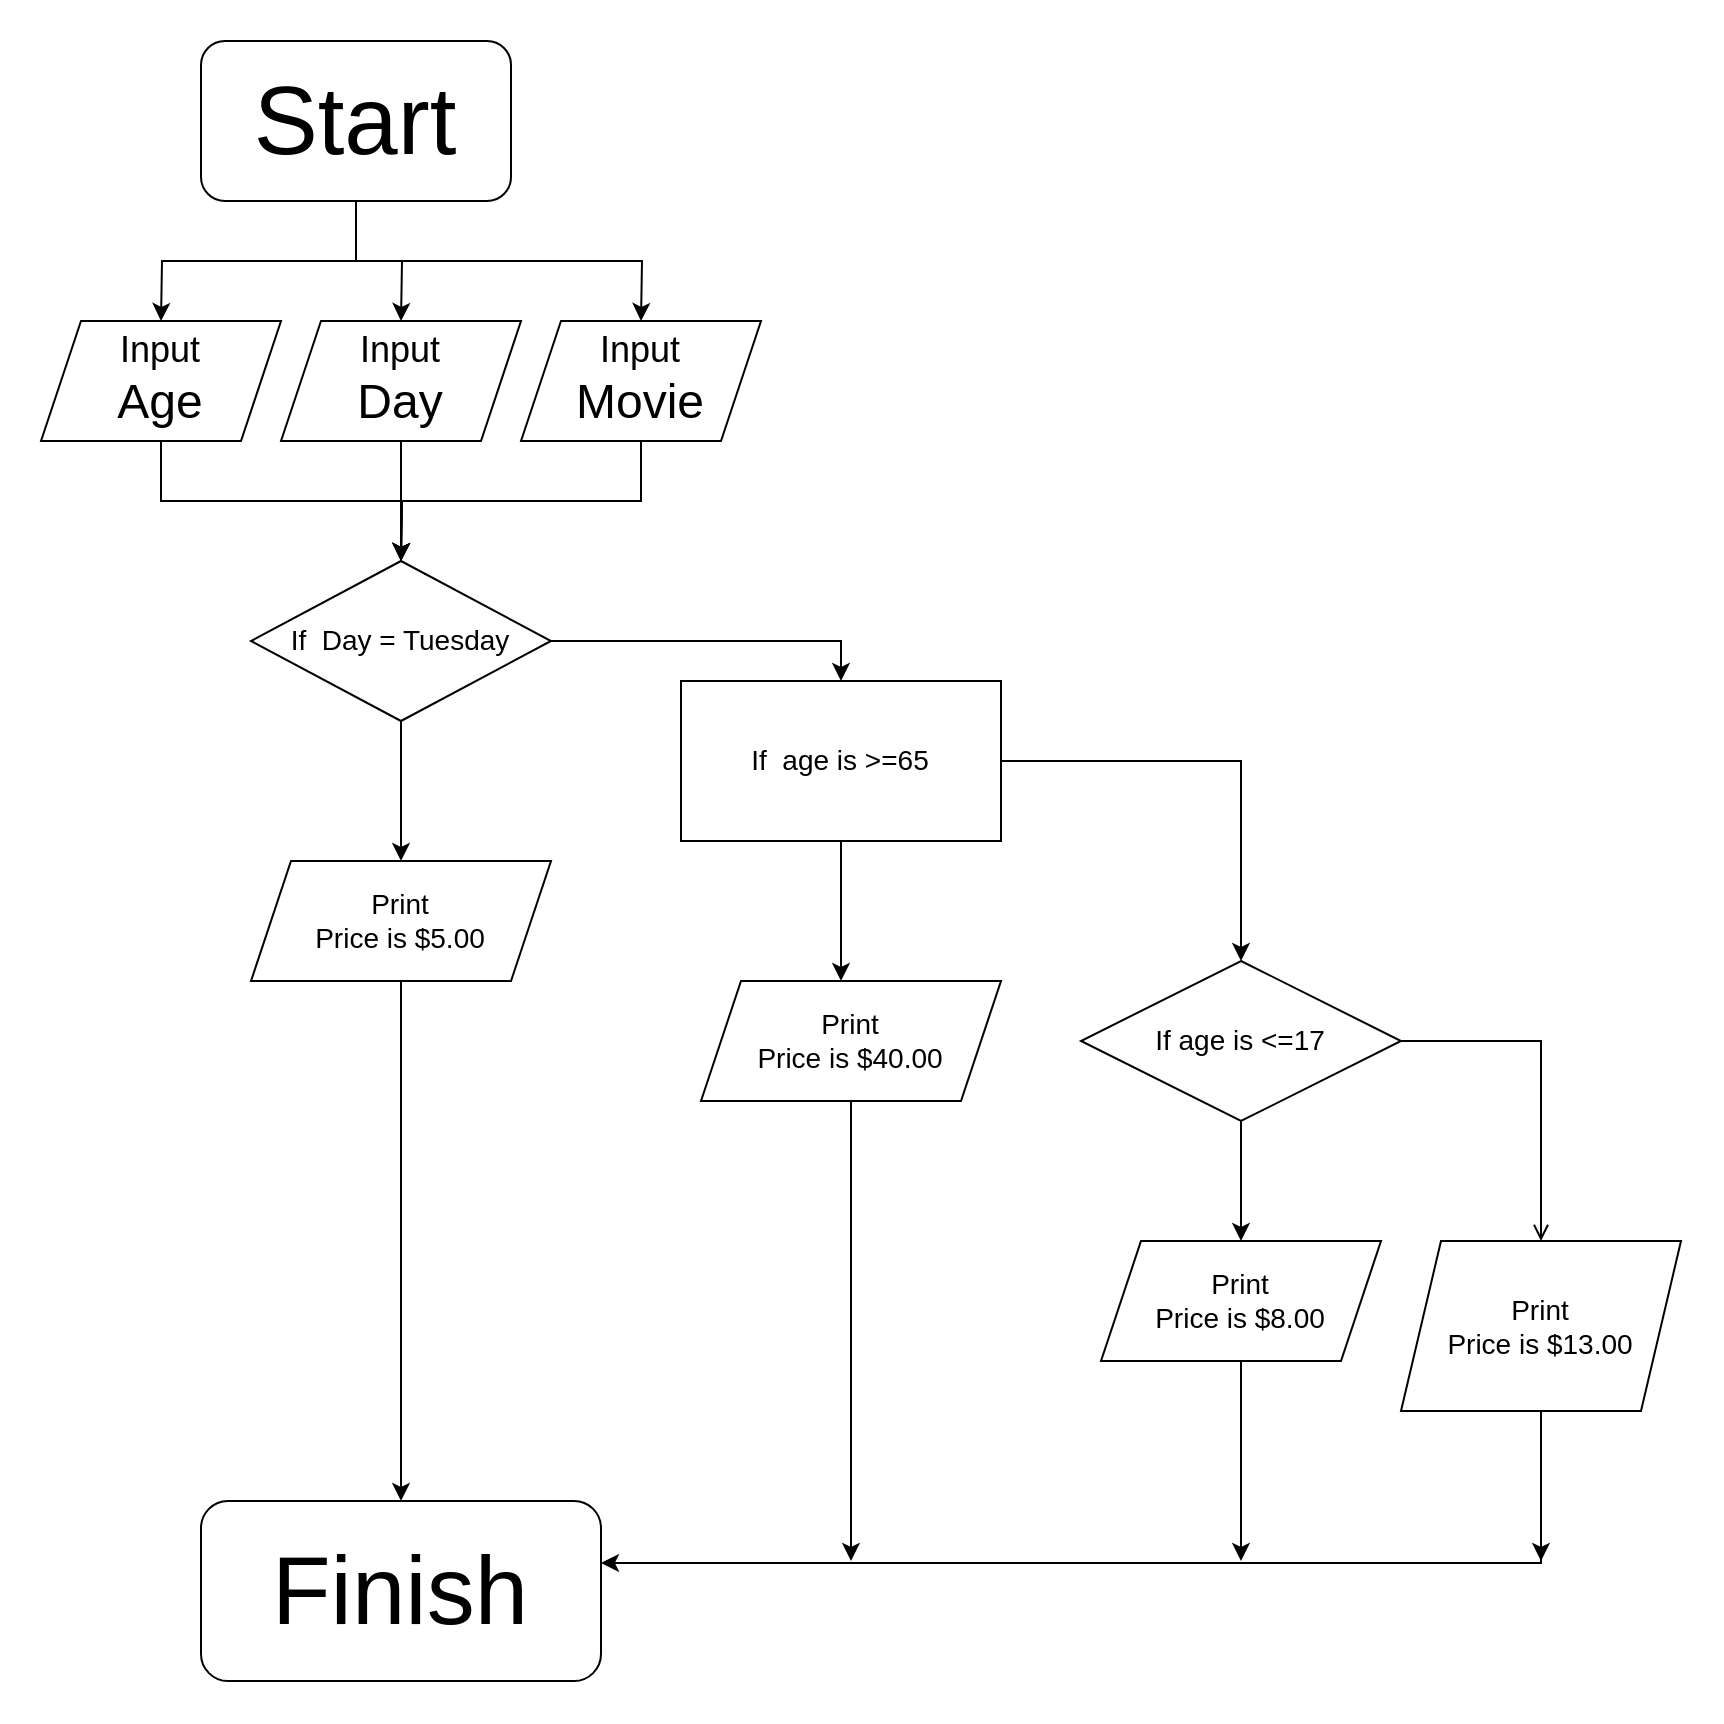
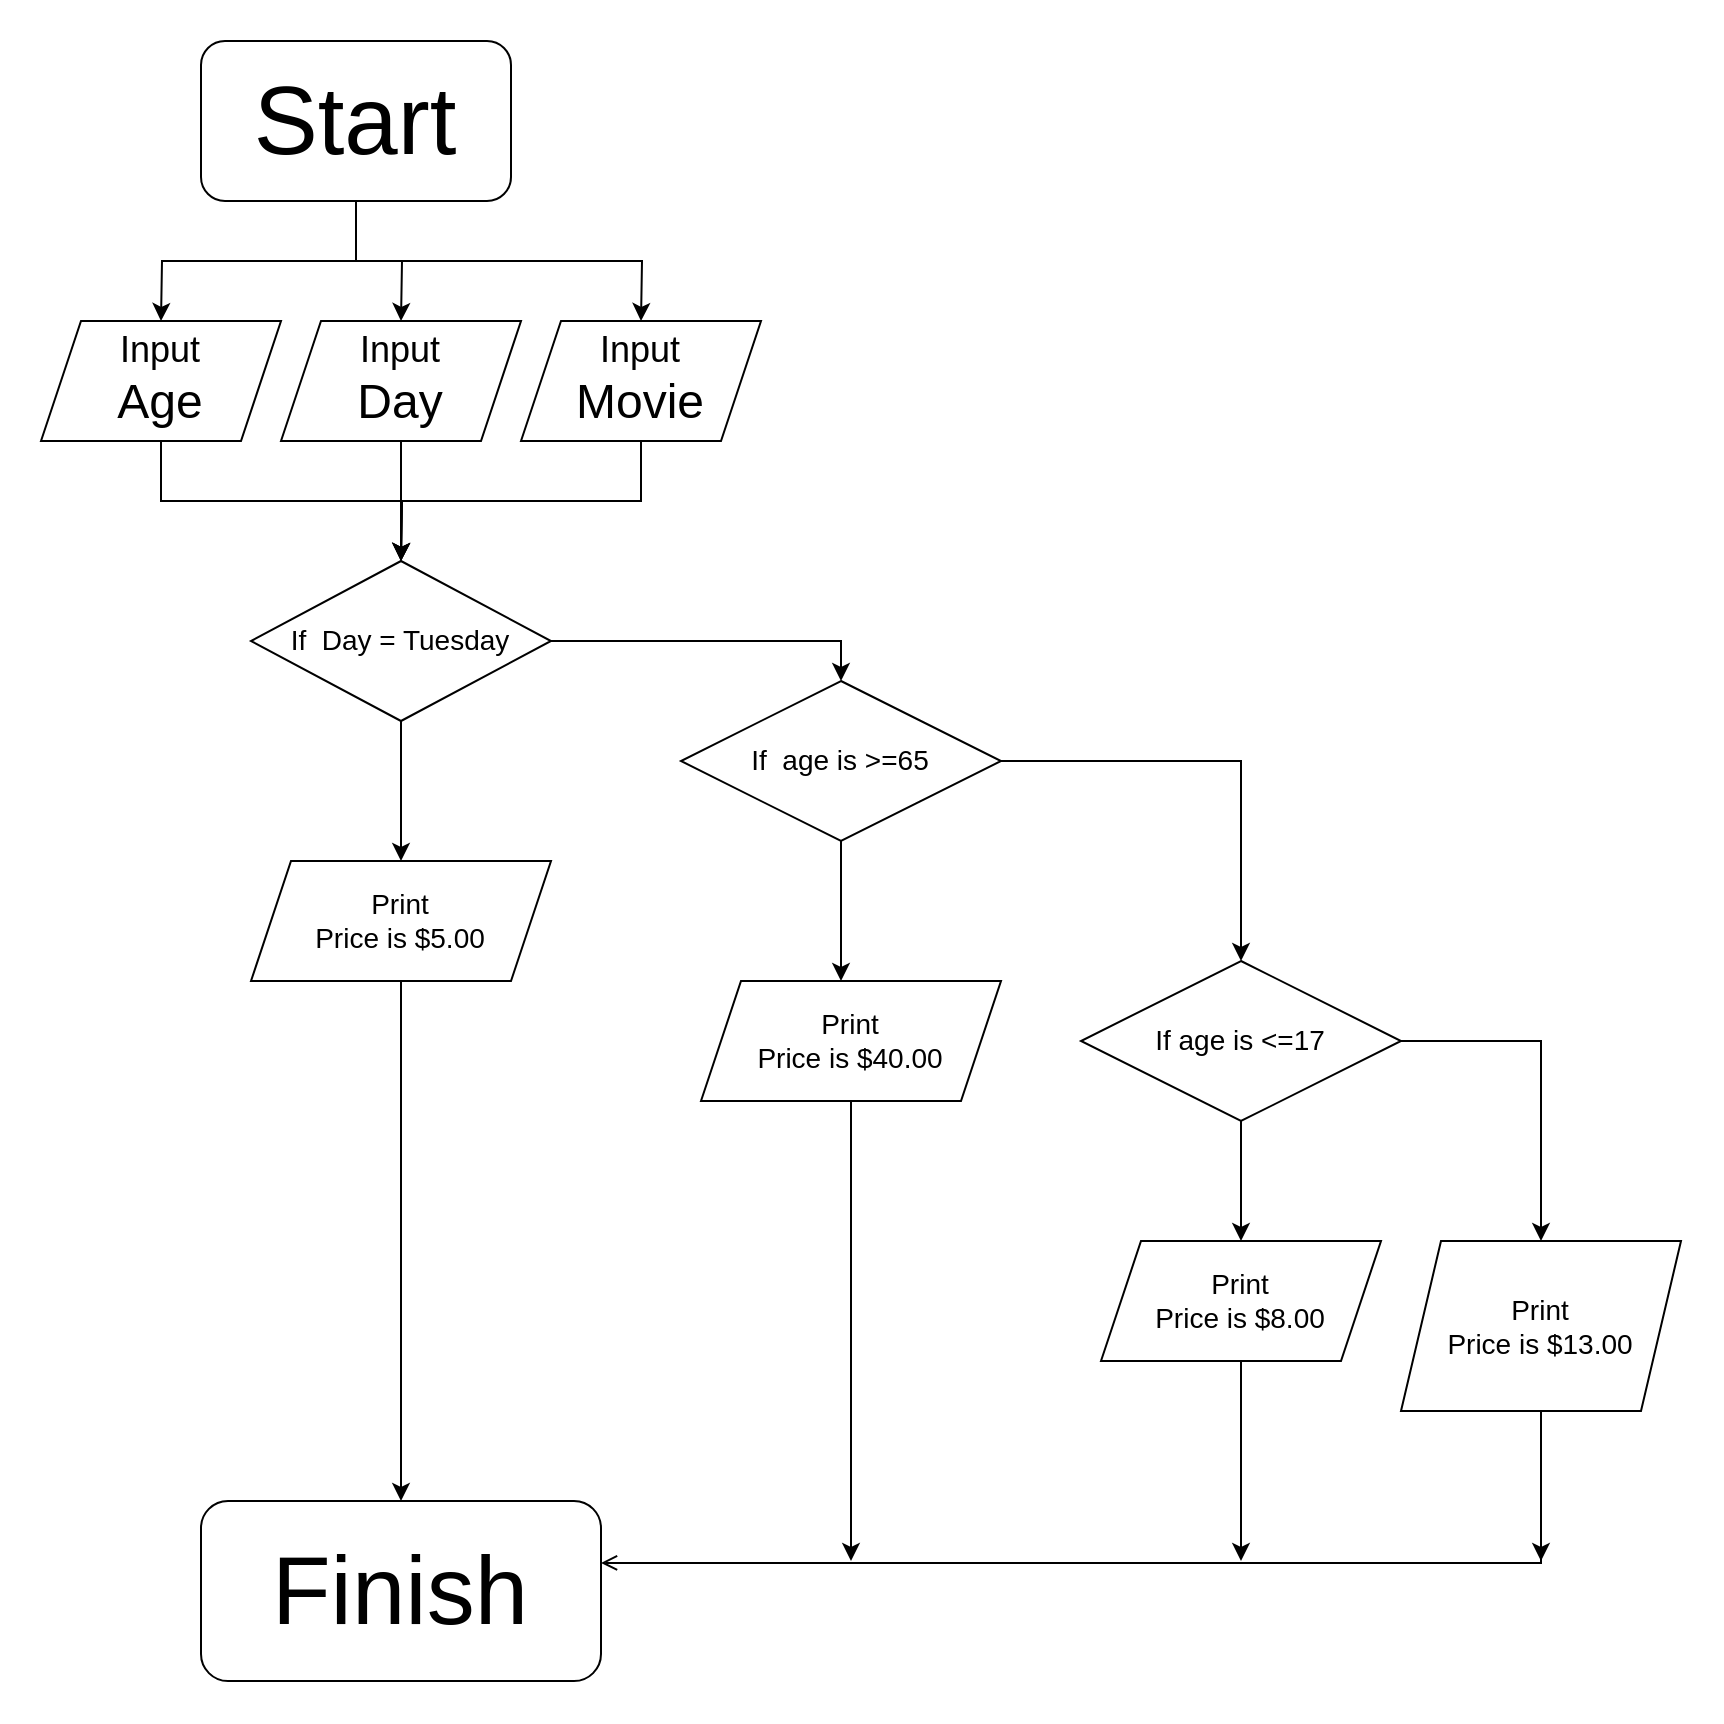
node "If age is >=65": shape rectangle -> diamond
edge "If age is <=17" -> "Print Price is $13.00": arrowhead open -> classic
edge "Print Price is $13.00" -> "Finish": arrowhead classic -> open
